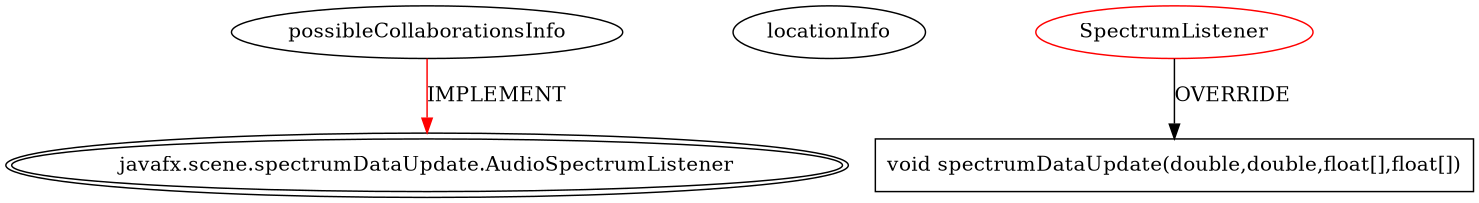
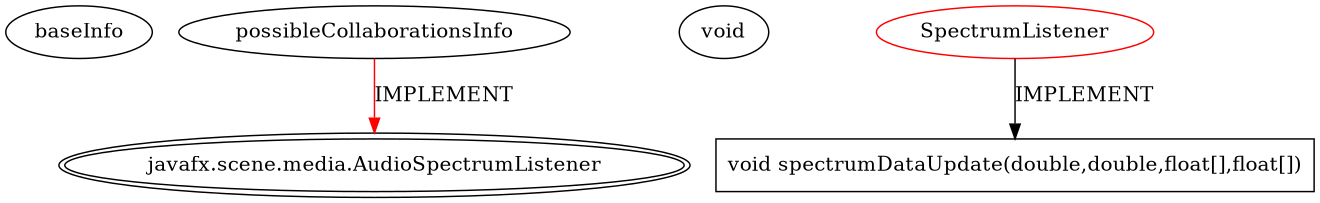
node "baseInfo": added
node "locationInfo": label "locationInfo" -> "void"
edge "SpectrumListener" -> "void spectrumDataUpdate(double,double,float[],float[])": label "OVERRIDE" -> "IMPLEMENT"
node "javafx.scene.spectrumDataUpdate.AudioSpectrumListener": label "javafx.scene.spectrumDataUpdate.AudioSpectrumListener" -> "javafx.scene.media.AudioSpectrumListener"
